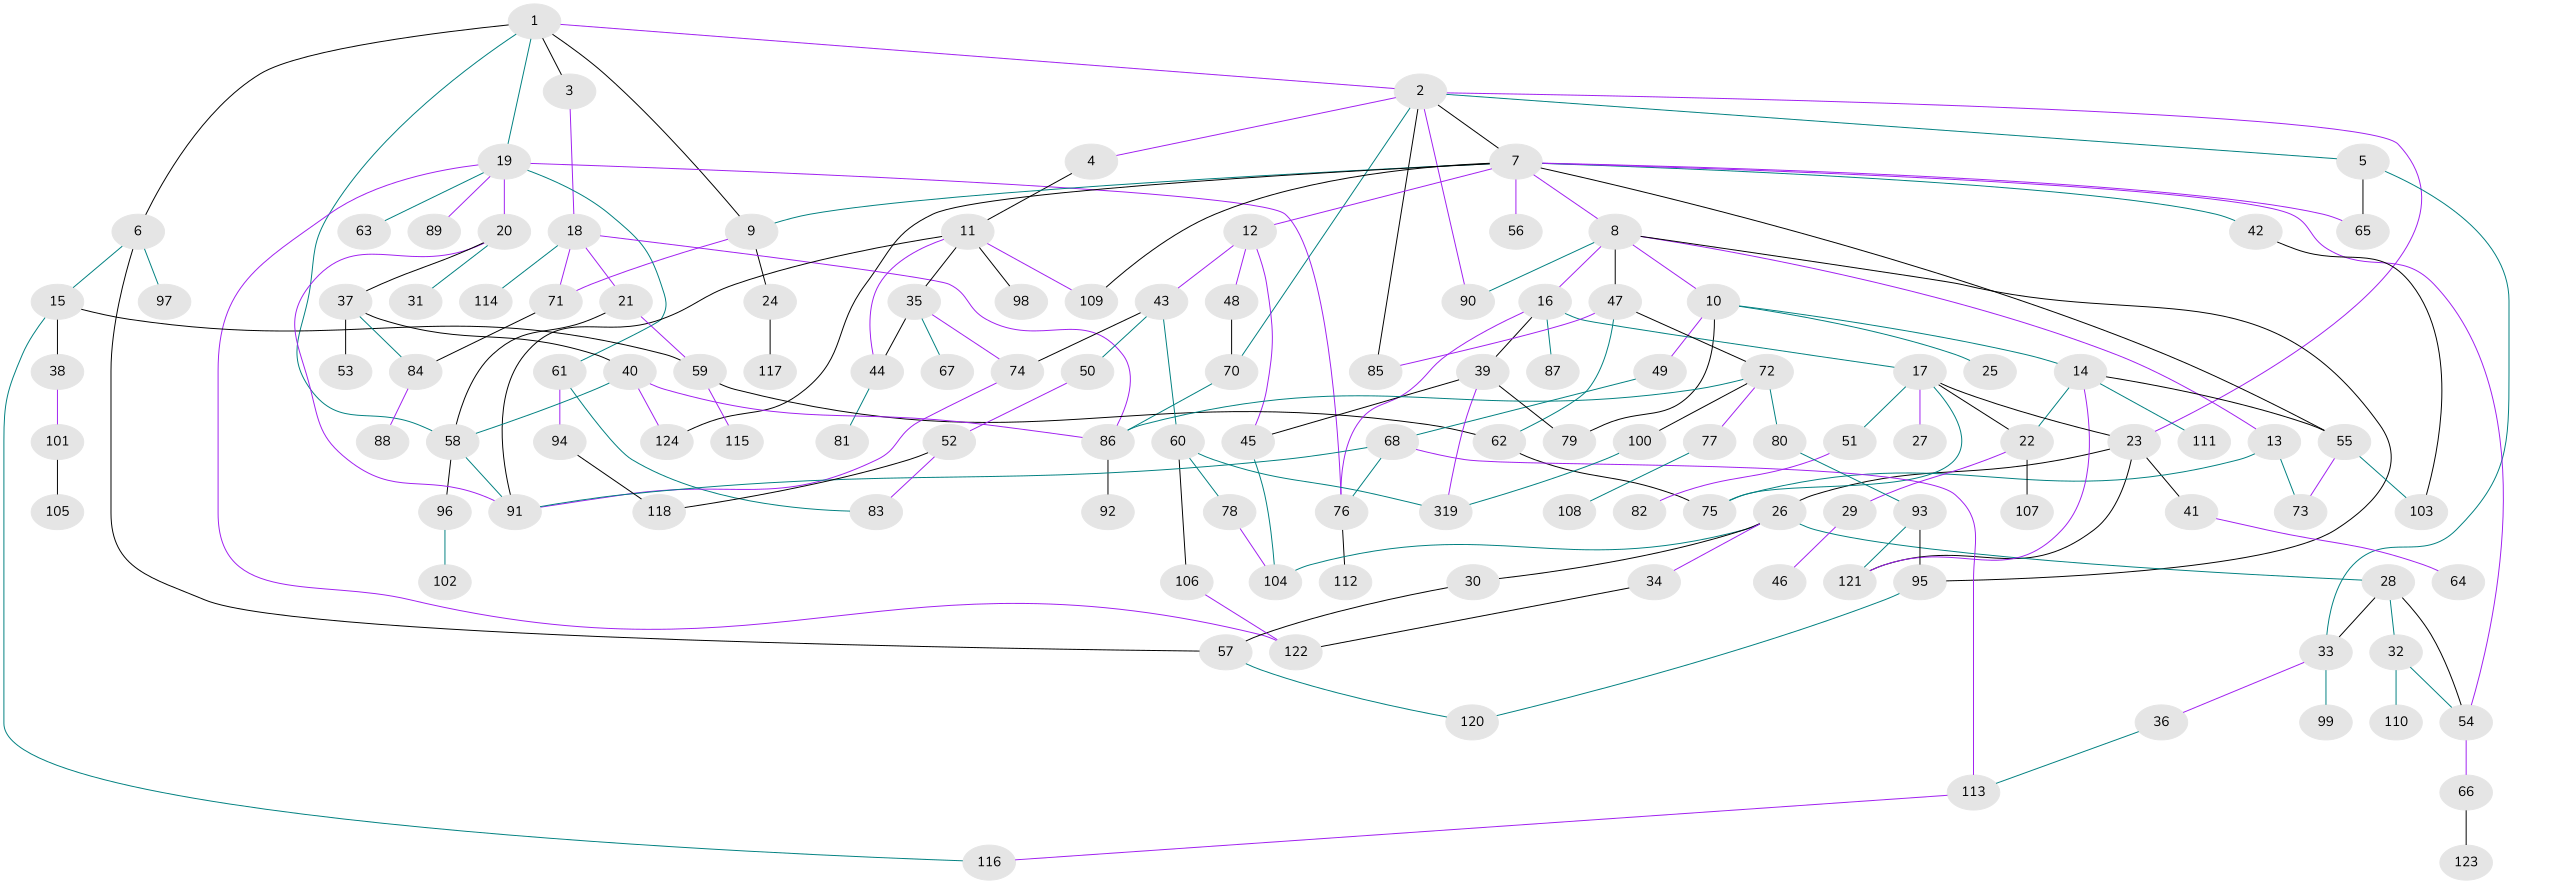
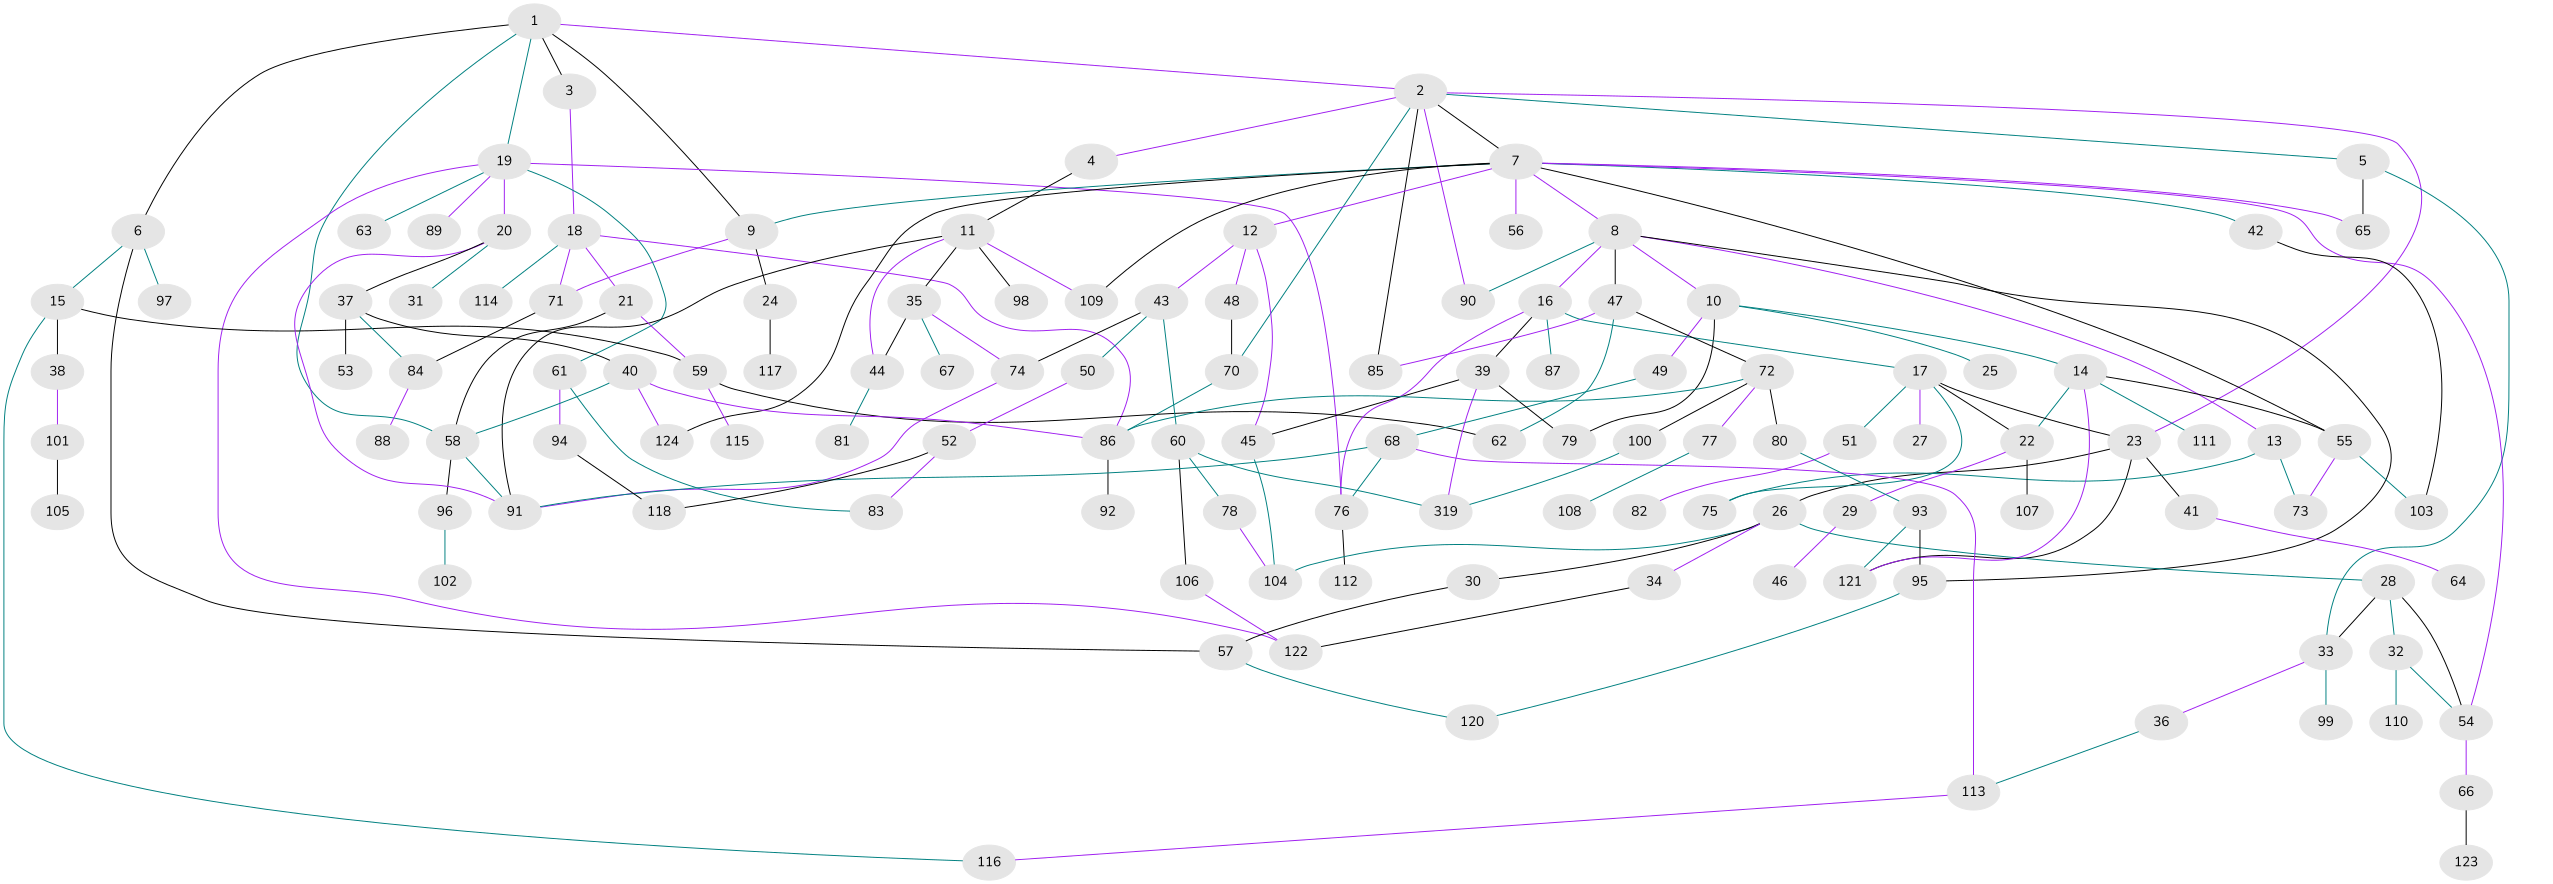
edge "72" -- "80": color teal -> black
edge "62" -- "75": removed
